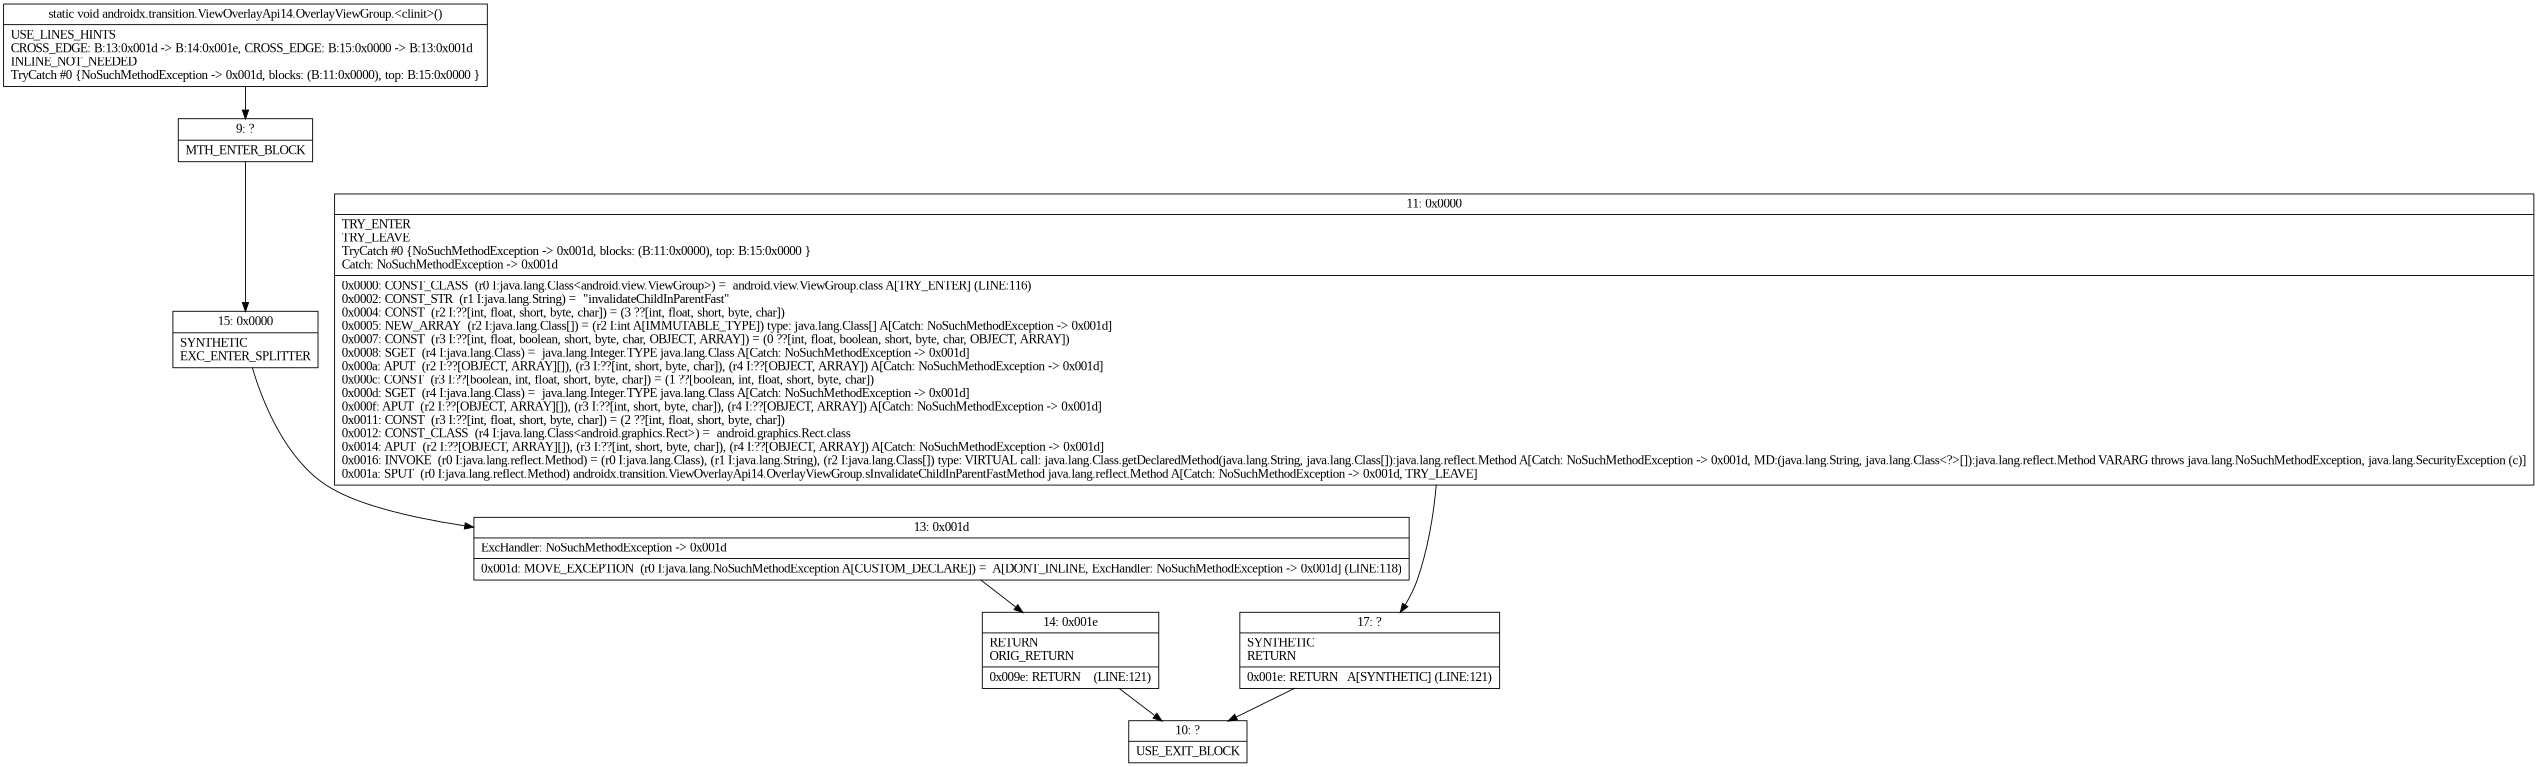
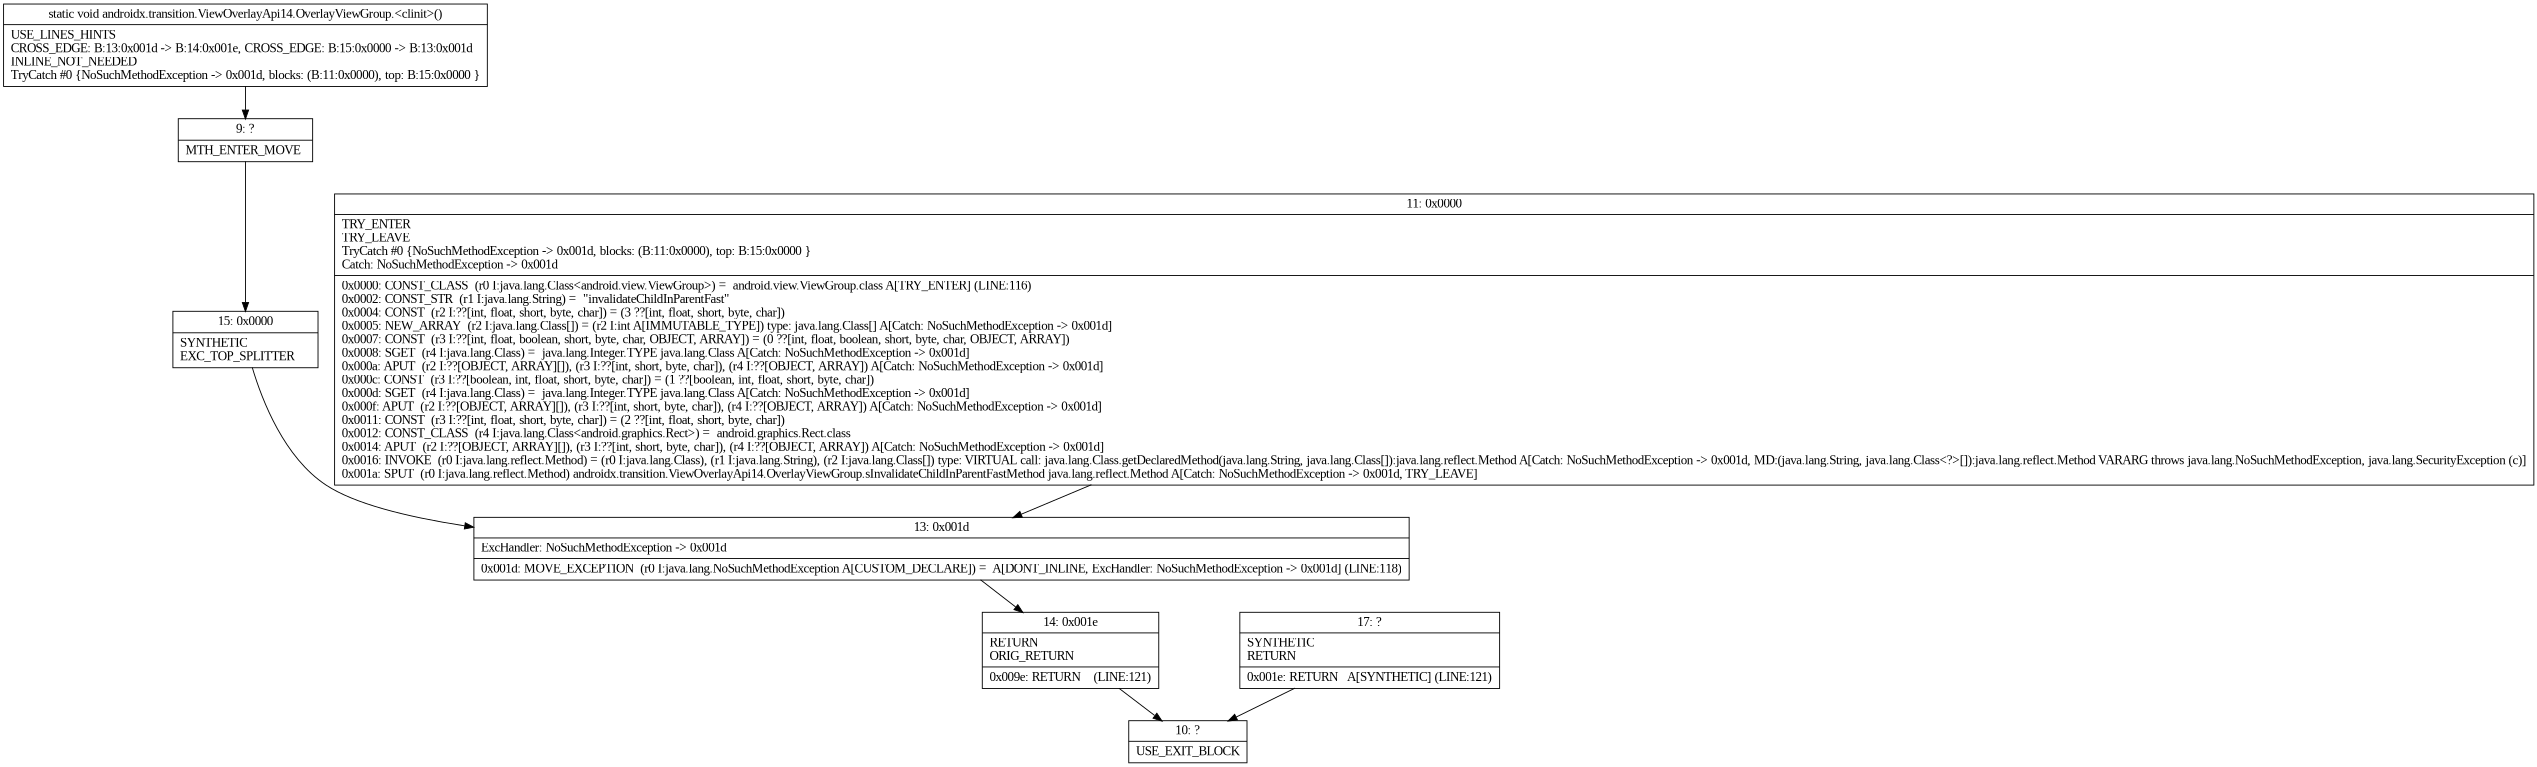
node "9: ?": text "MTH_ENTER_BLOCK" -> "MTH_ENTER_MOVE"
node "15: 0x0000": text "EXC_ENTER_SPLITTER" -> "EXC_TOP_SPLITTER"
edge "11: 0x0000" -> "17: ?": now "11: 0x0000" -> "13: 0x001d"
